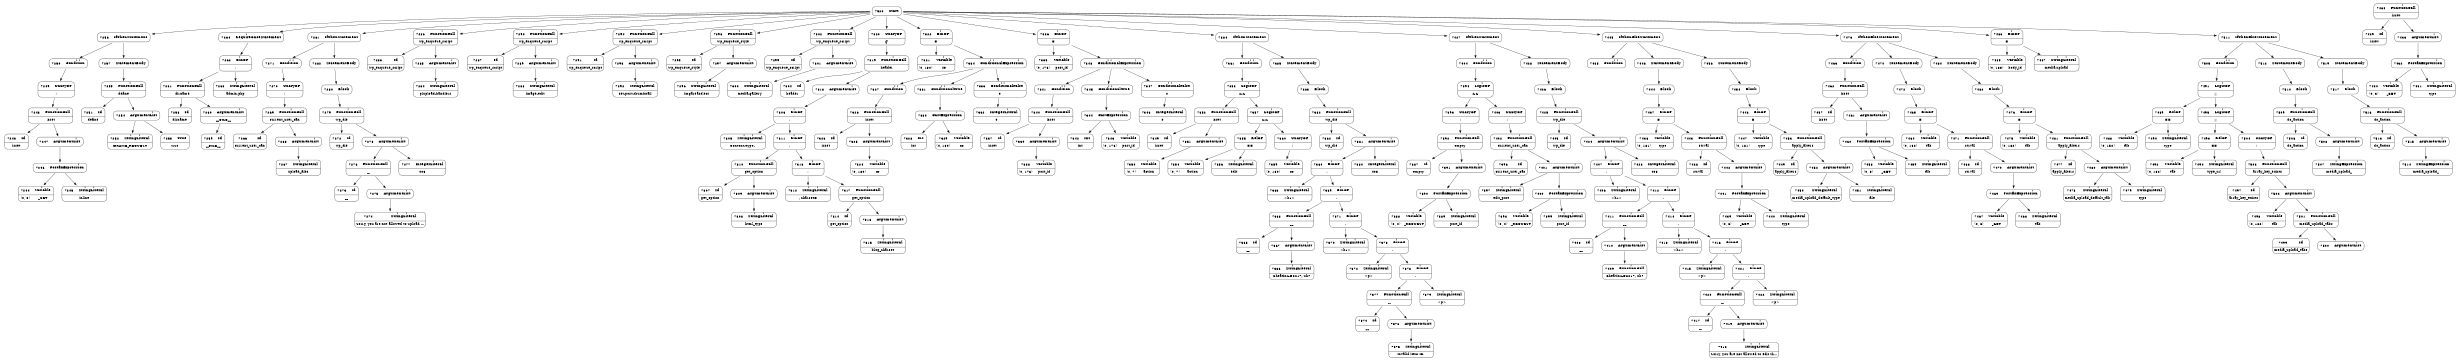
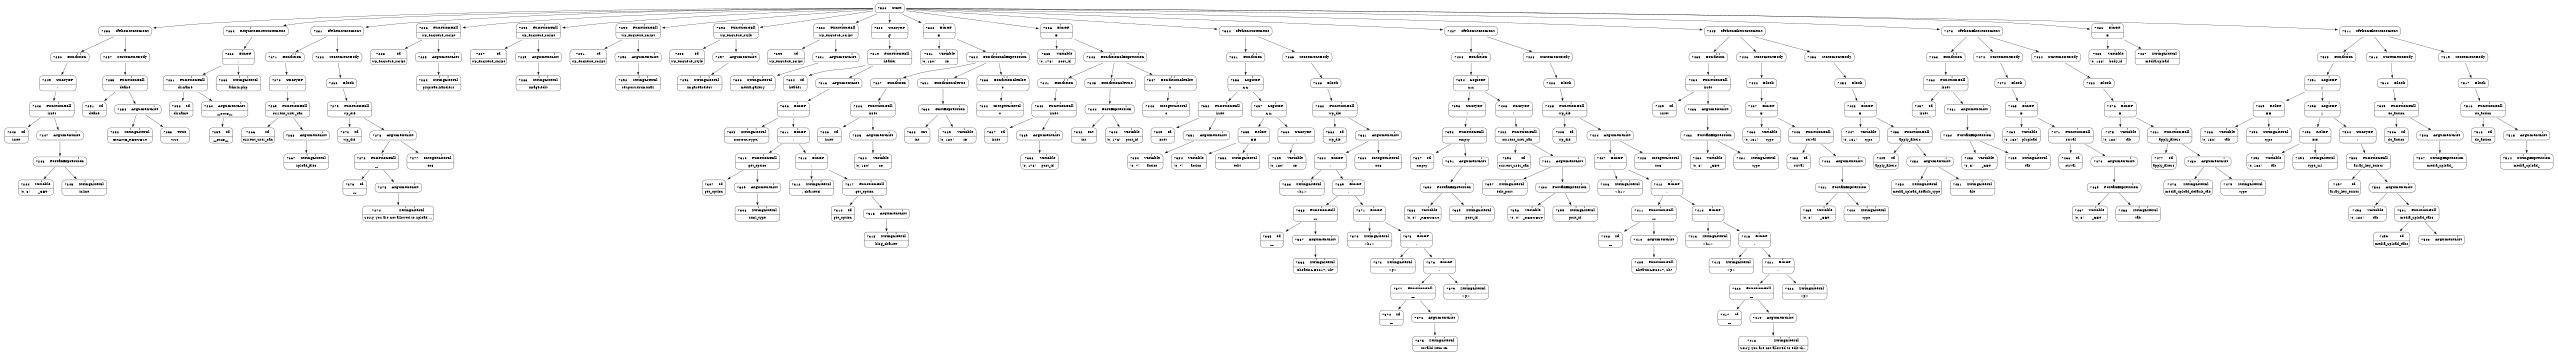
edge "7435" -> "7434": added
node "7464": text "tab" -> "plupload"
